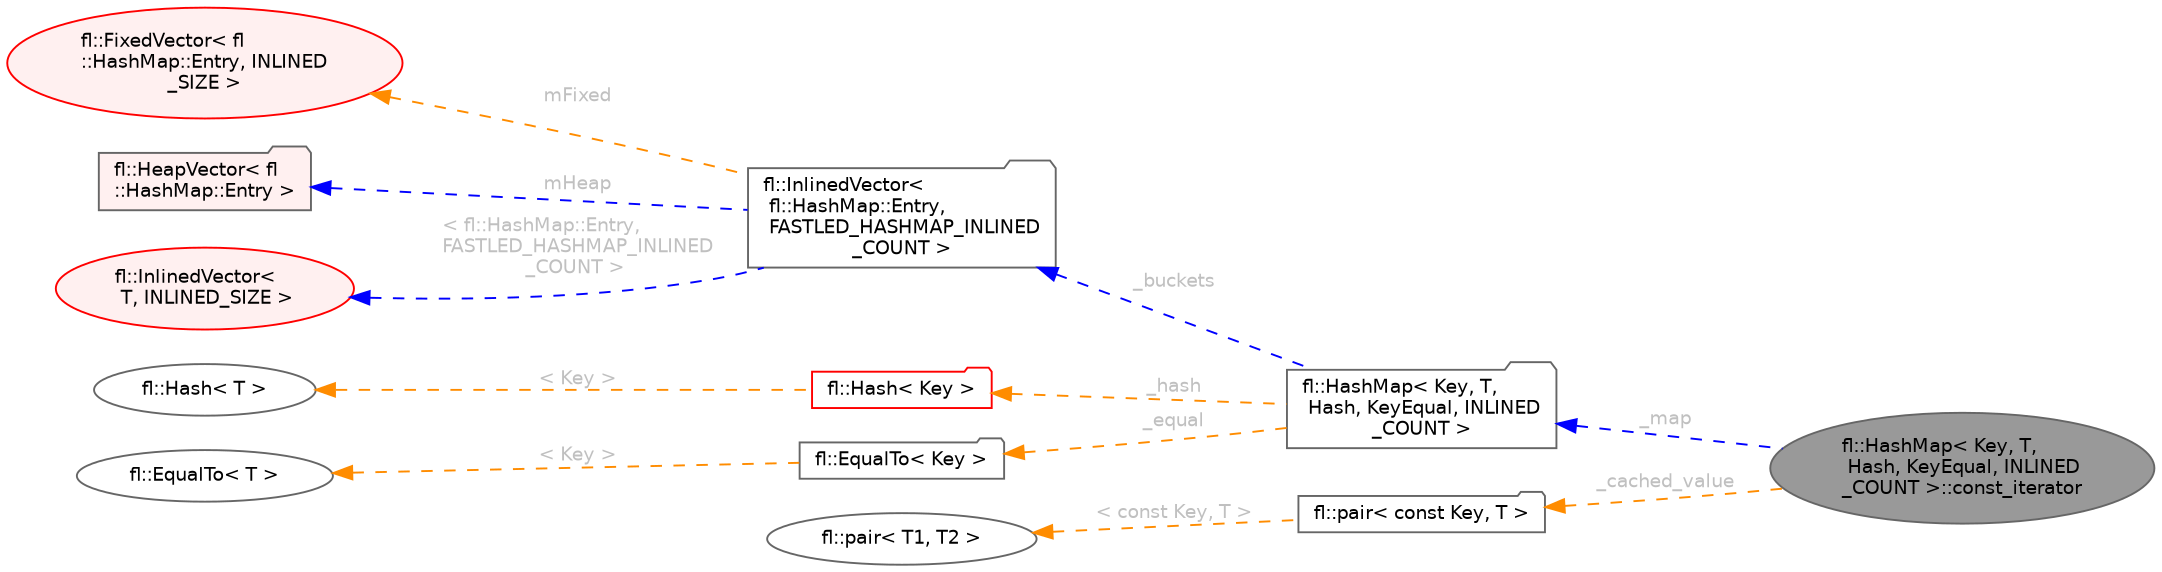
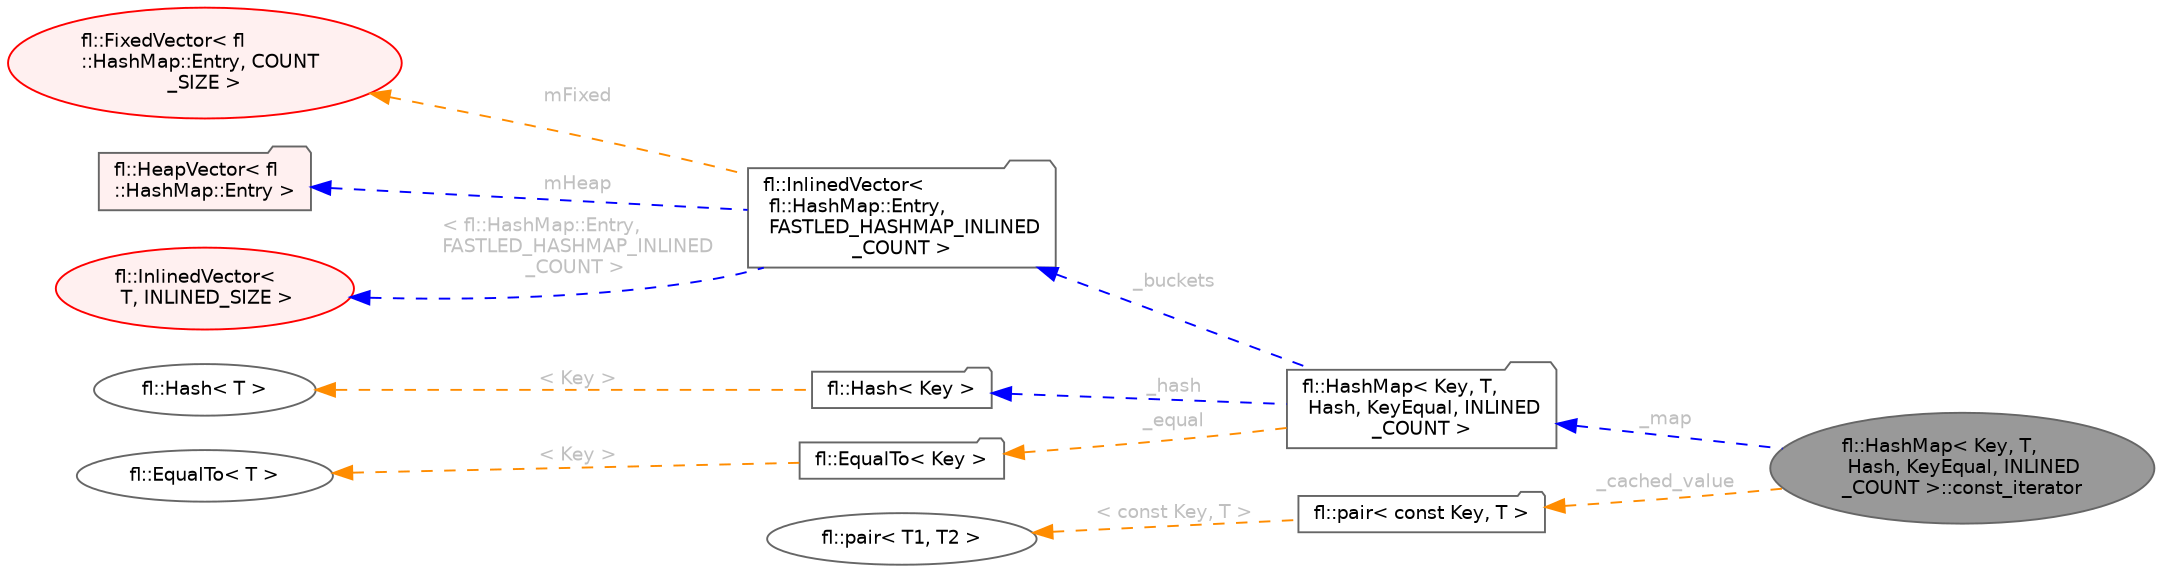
node "fl::FixedVector< fl ::HashMap::Entry, INLINED _SIZE >": label "fl::FixedVector< fl ::HashMap::Entry, INLINED _SIZE >" -> "fl::FixedVector< fl ::HashMap::Entry, COUNT _SIZE >"
node "fl::Hash< Key >": color red -> gray40
edge "fl::HashMap< Key, T, Hash, KeyEqual, INLINED _COUNT >" -> "fl::Hash< Key >": color darkorange -> blue
